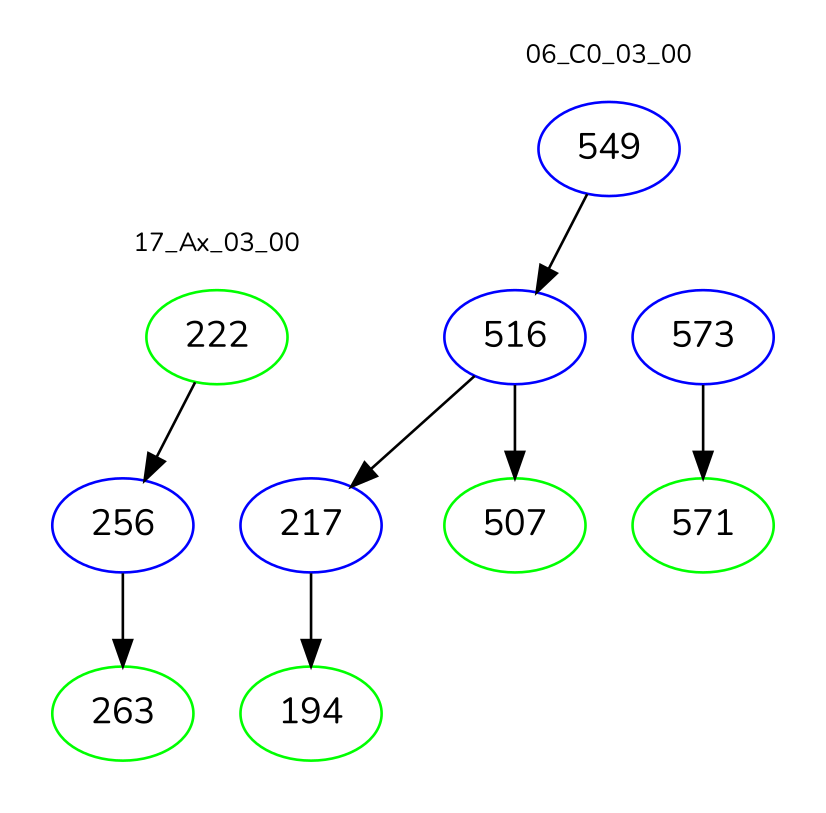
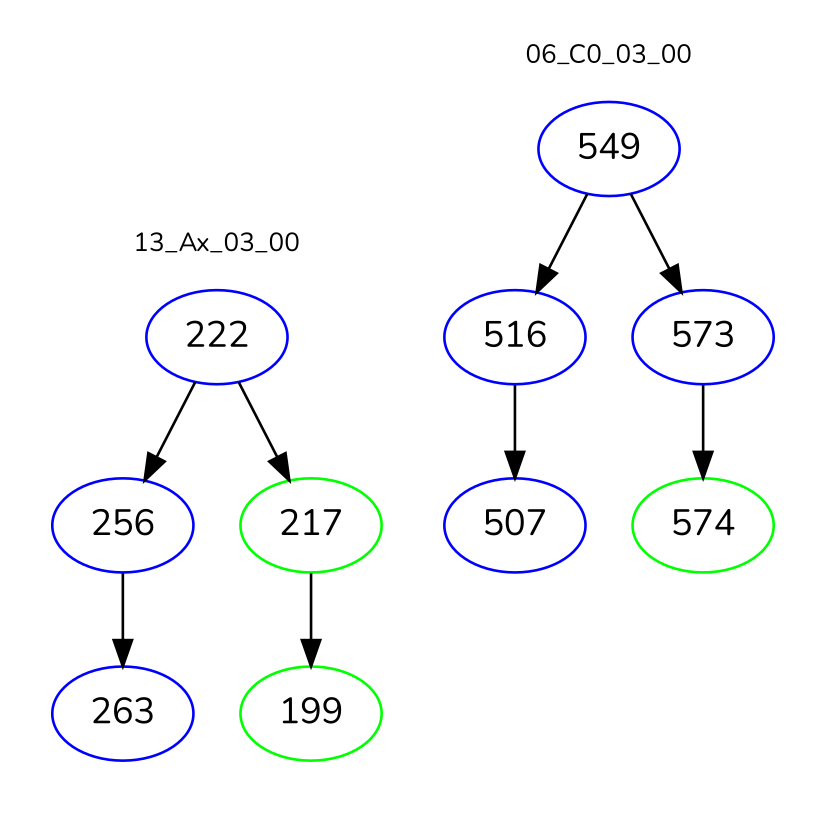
edge "549" -> "573": added
cluster "17_Ax_03_00": label "17_Ax_03_00" -> "13_Ax_03_00"
node "222": color green -> blue
edge "516" -> "217": now "222" -> "217"
node "217": color blue -> green
node "507": color green -> blue
node "571": label "571" -> "574"
node "263": color green -> blue
node "194": label "194" -> "199"
